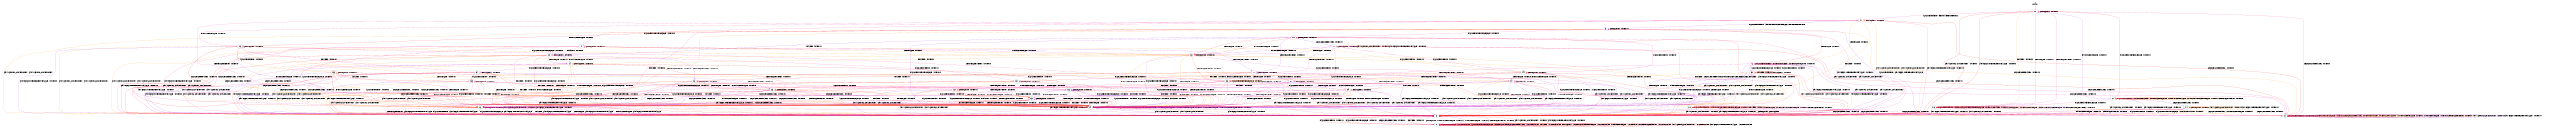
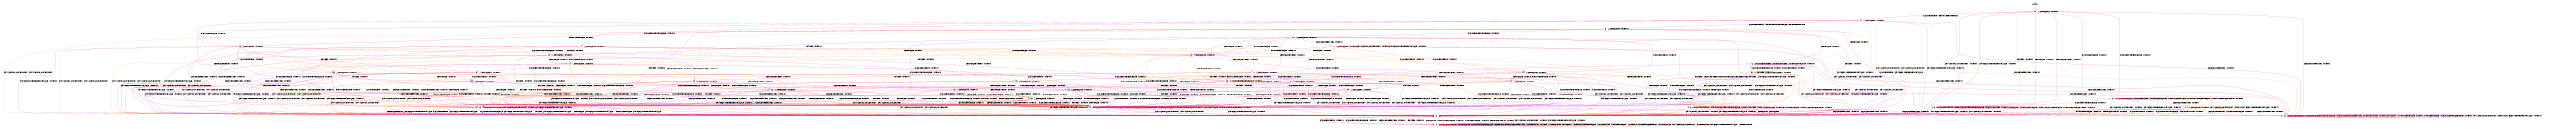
edge "s18" -> "s5": added, label "CHANGE_CIPHER_SPEC / TIMEOUT"
